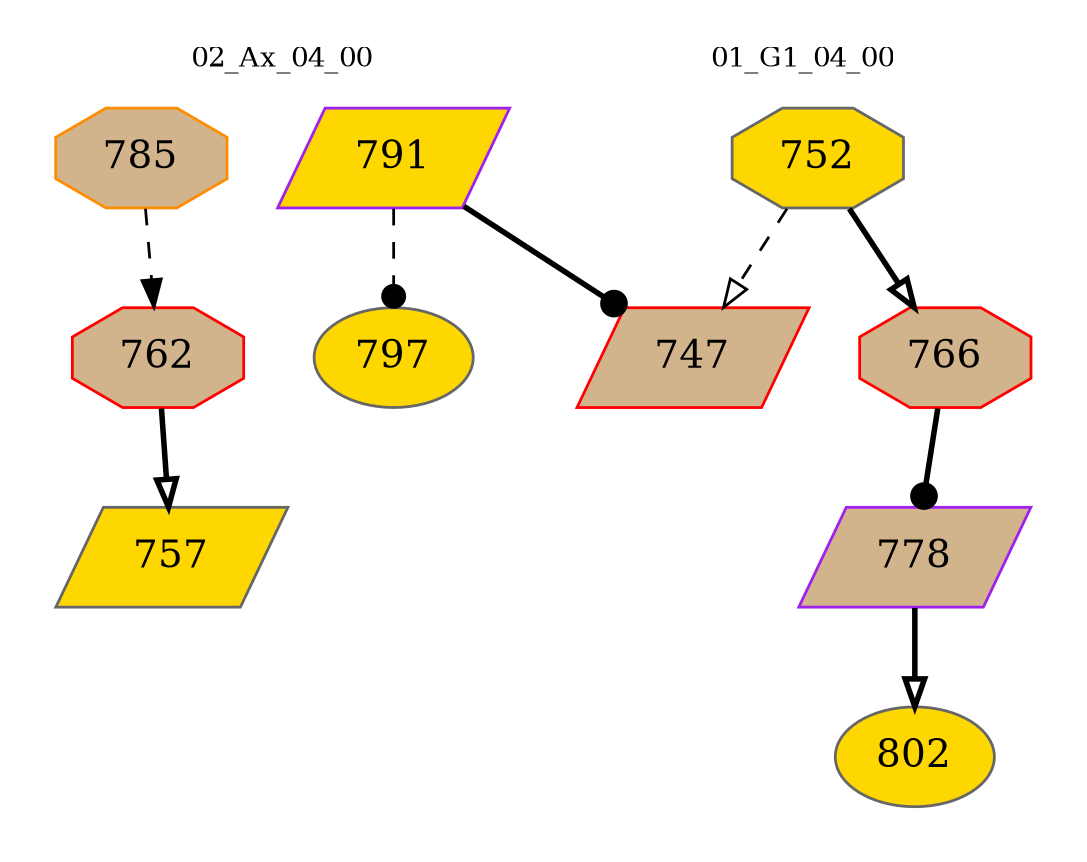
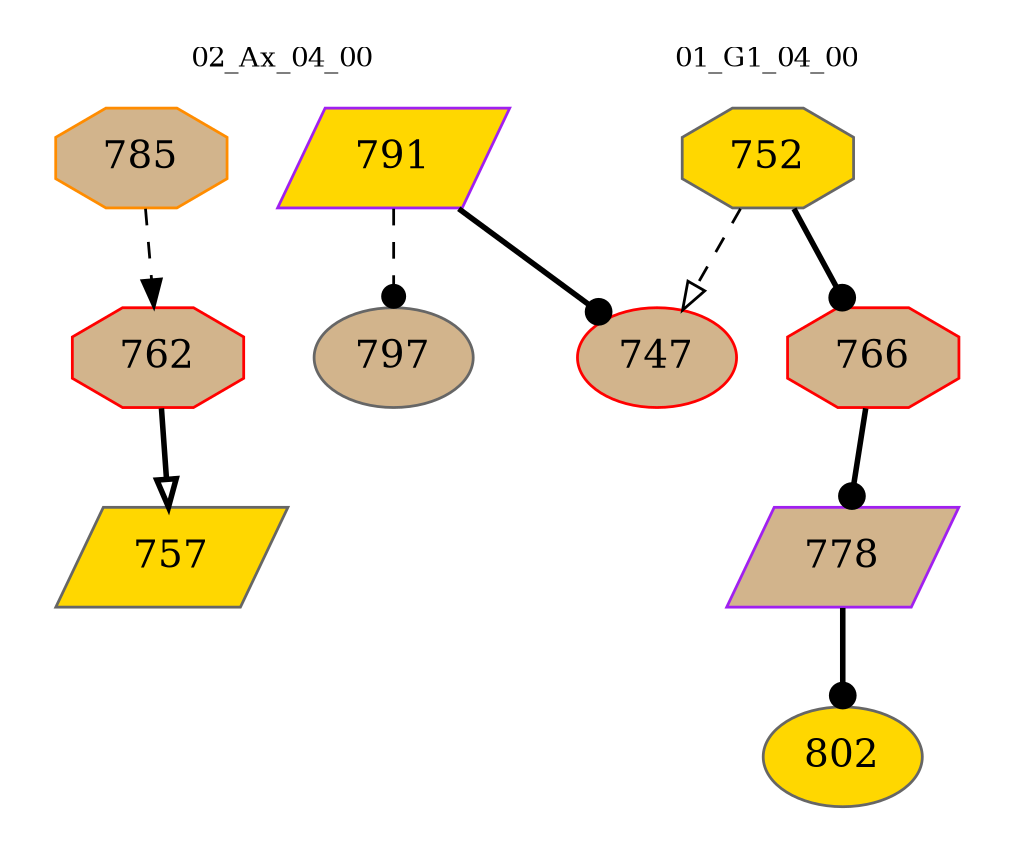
edge "752" -> "766": arrowhead onormal -> dot
node "797": fillcolor gold -> tan
node "747": shape parallelogram -> ellipse
edge "778" -> "802": arrowhead onormal -> dot
